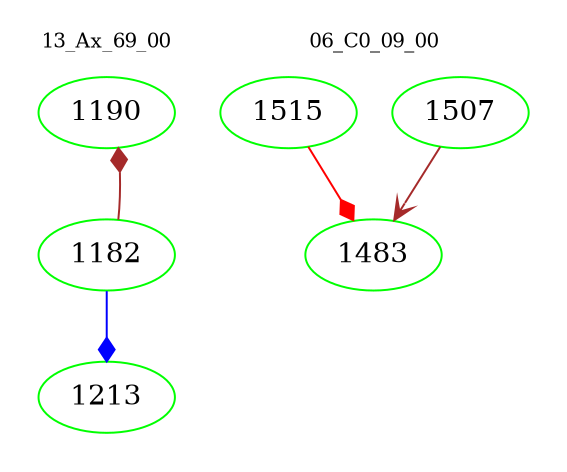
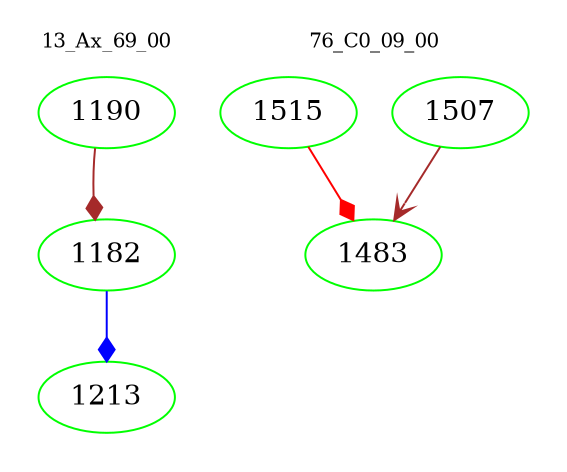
cluster "06_C0_09_00": label "06_C0_09_00" -> "76_C0_09_00"
edge "1182" -> "1190": reversed
